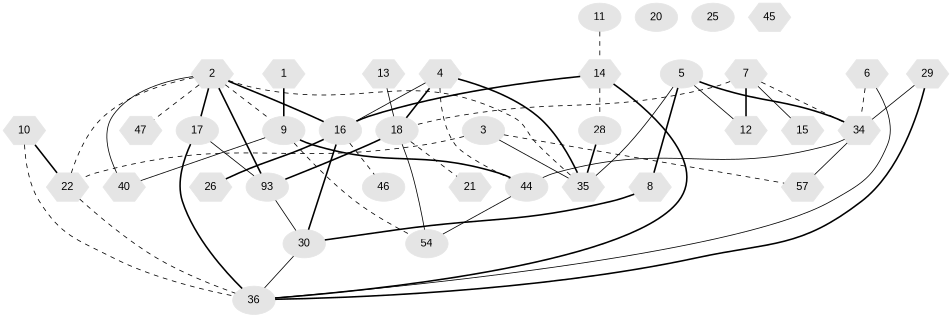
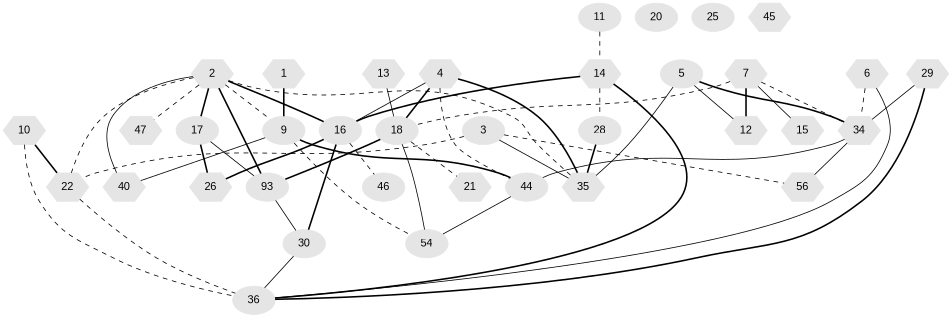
node "8": removed
node "57": label "57" -> "56"
edge "17" -- "36": now "17" -- "26"
